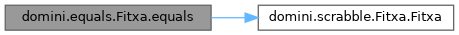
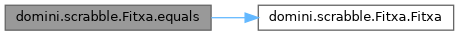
node "domini.equals.Fitxa.equals": label "domini.equals.Fitxa.equals" -> "domini.scrabble.Fitxa.equals"
